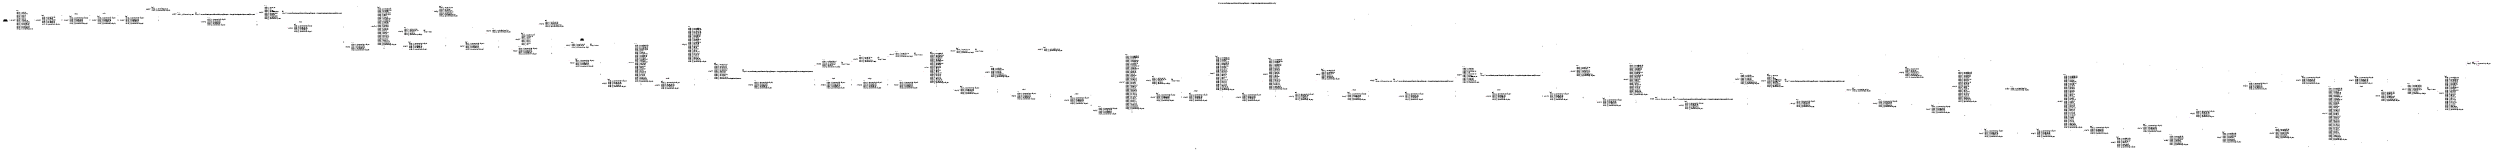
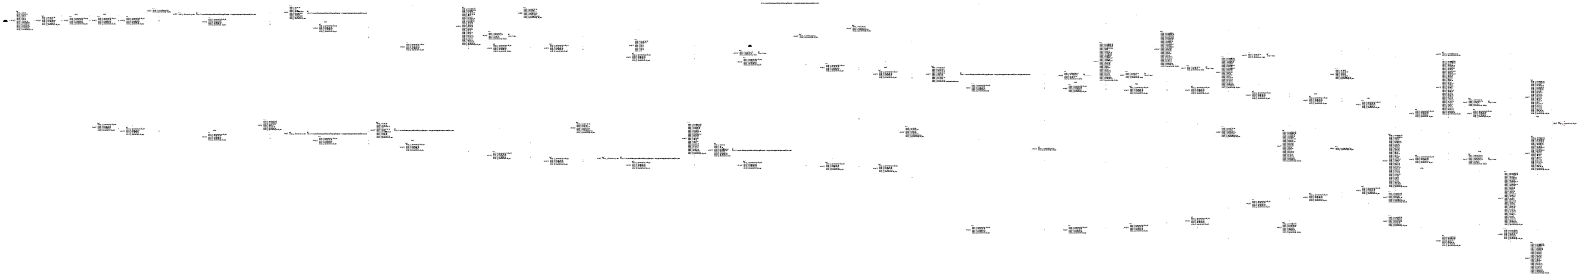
node "0x4016cc [28]": removed
